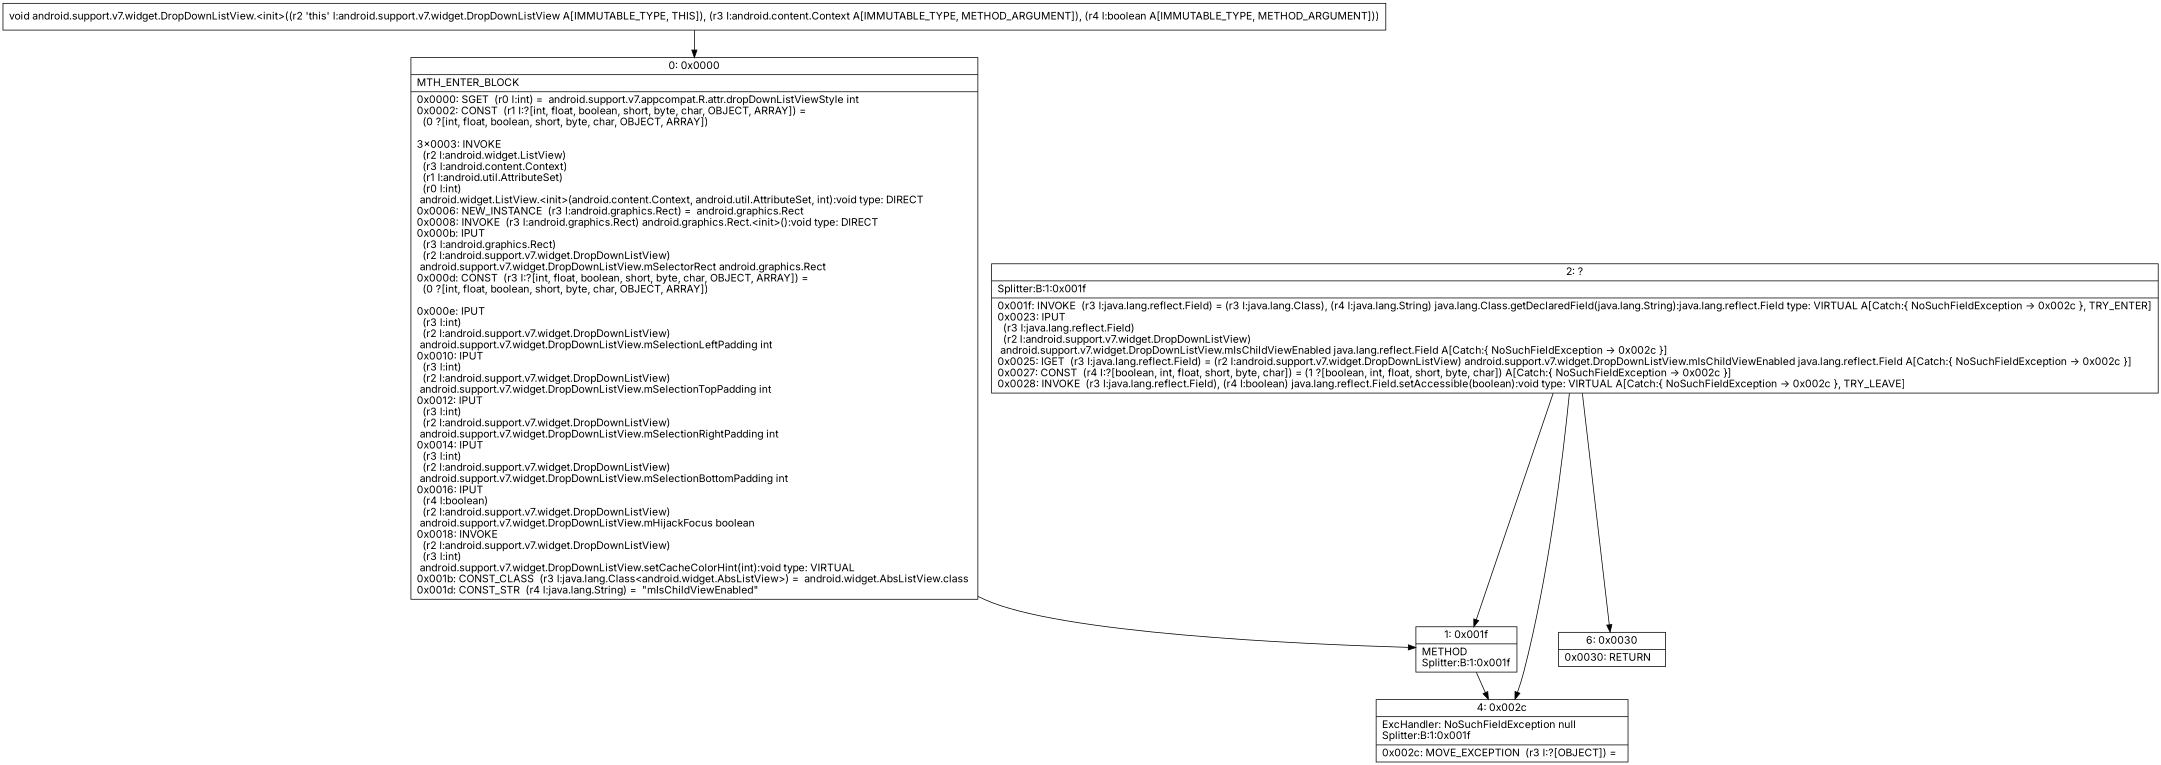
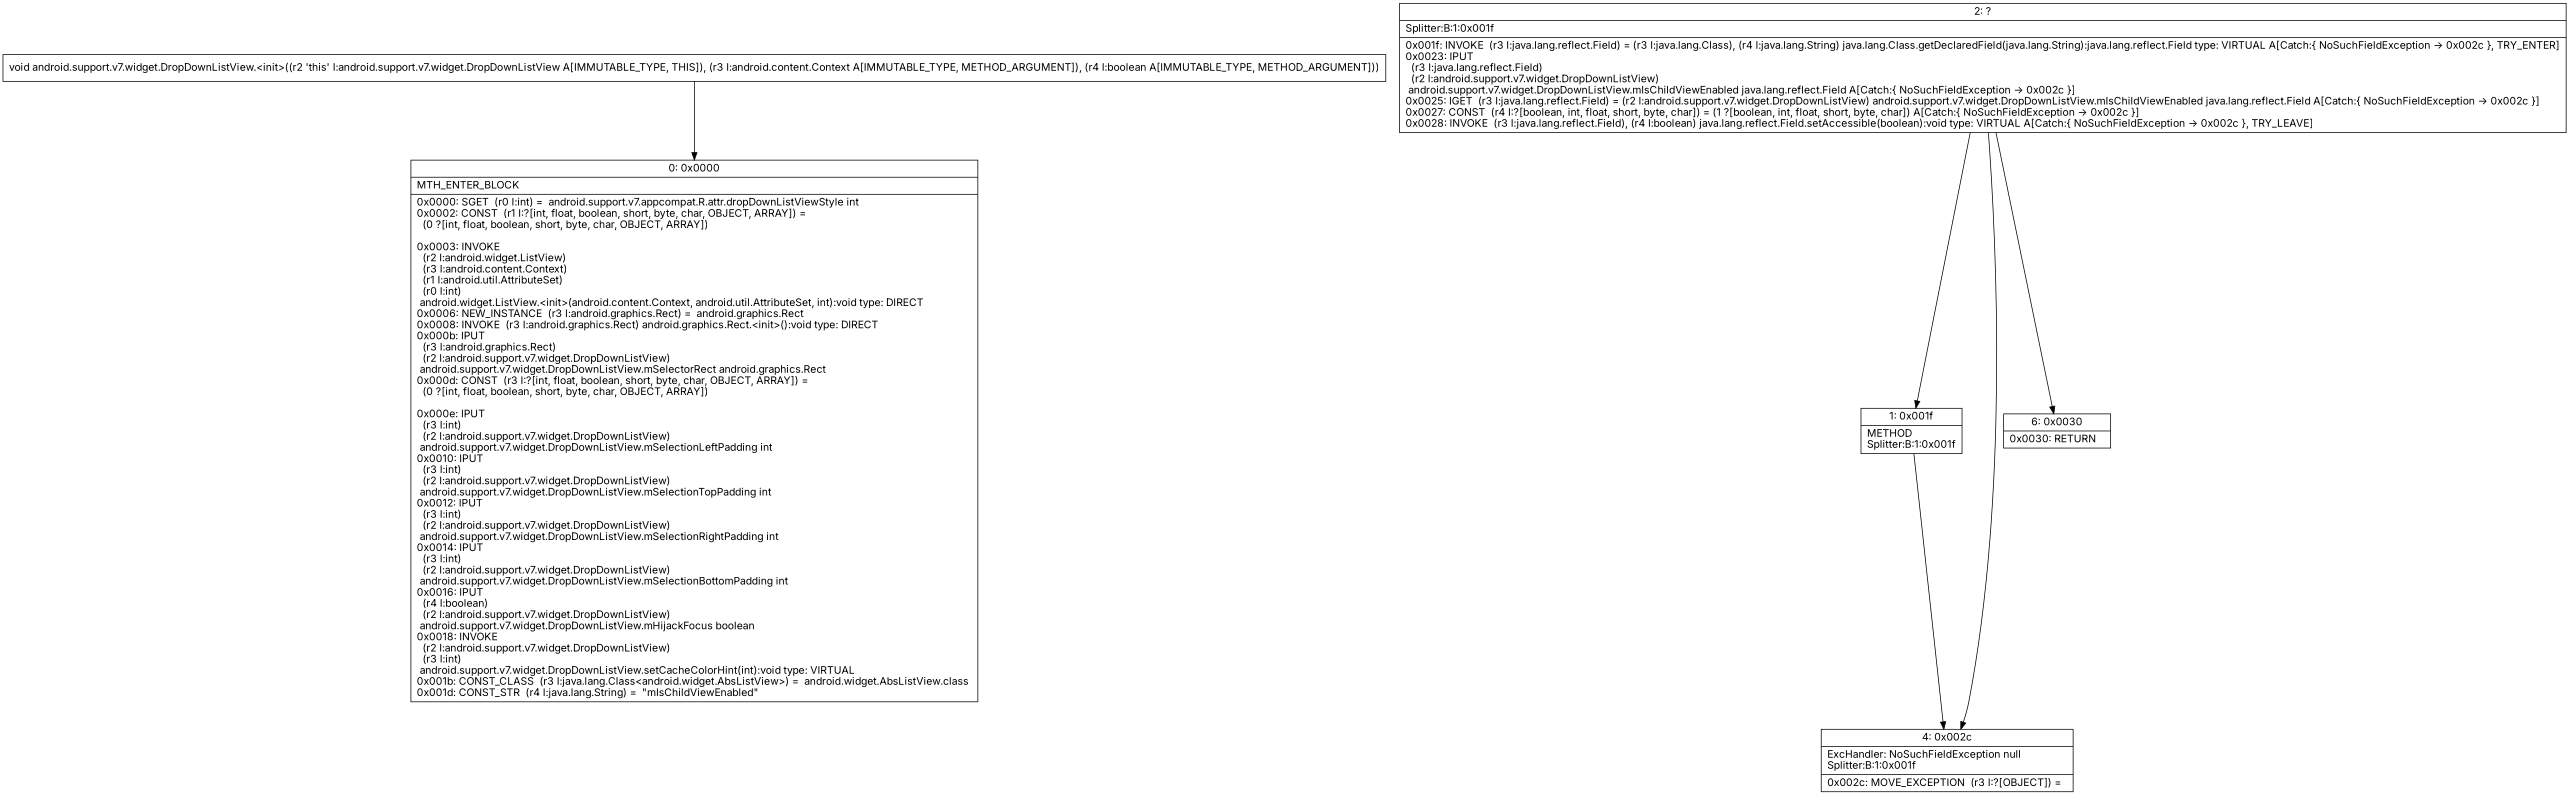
node "0: 0x0000": text "3x0003: INVOKE" -> "0x0003: INVOKE"
edge "0: 0x0000" -> "1: 0x001f": removed
